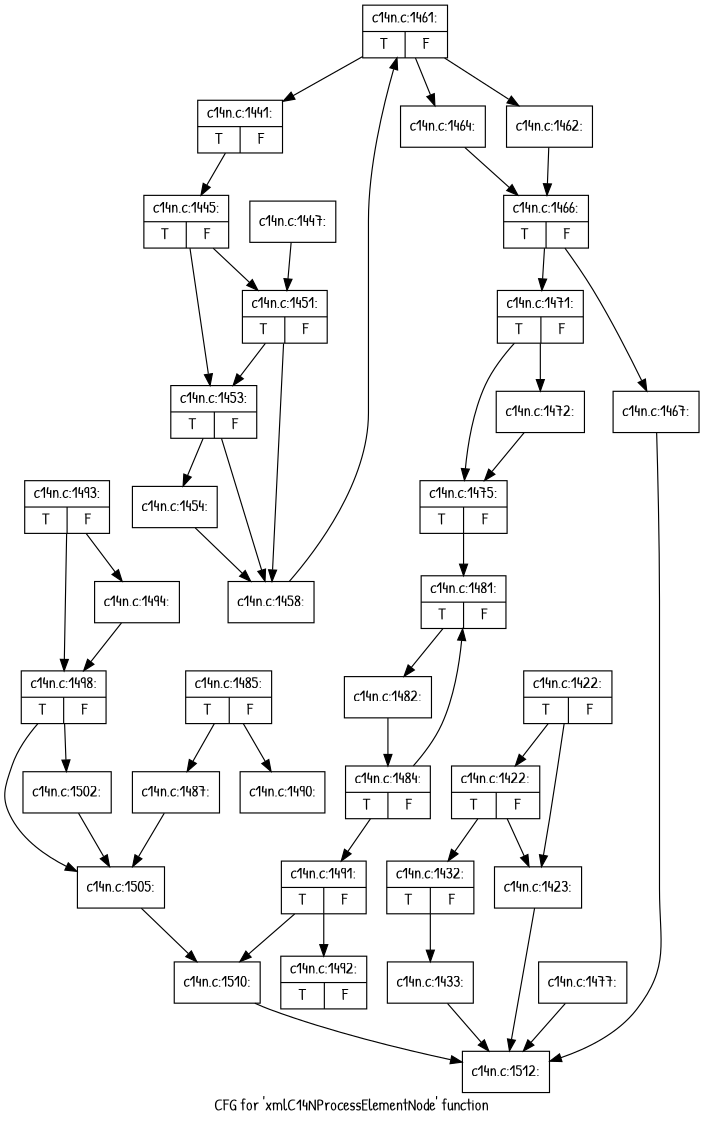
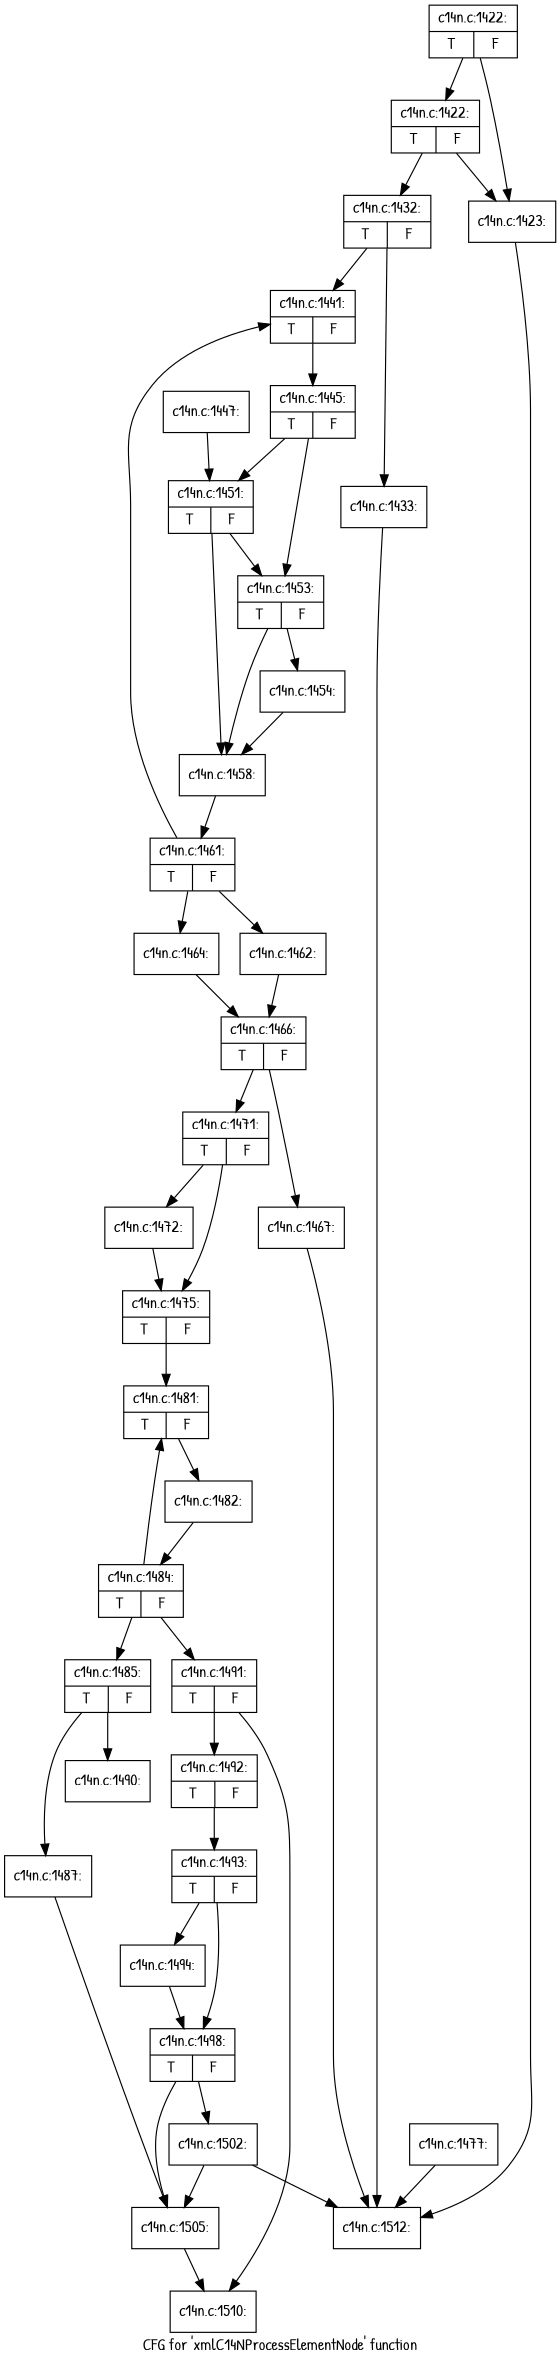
edge "c14n.c:1432:" -> "c14n.c:1441:": added
edge "c14n.c:1510:" -> "c14n.c:1512:": now "c14n.c:1502:" -> "c14n.c:1512:"
edge "c14n.c:1484:" -> "c14n.c:1485:": added
edge "c14n.c:1492:" -> "c14n.c:1493:": added
